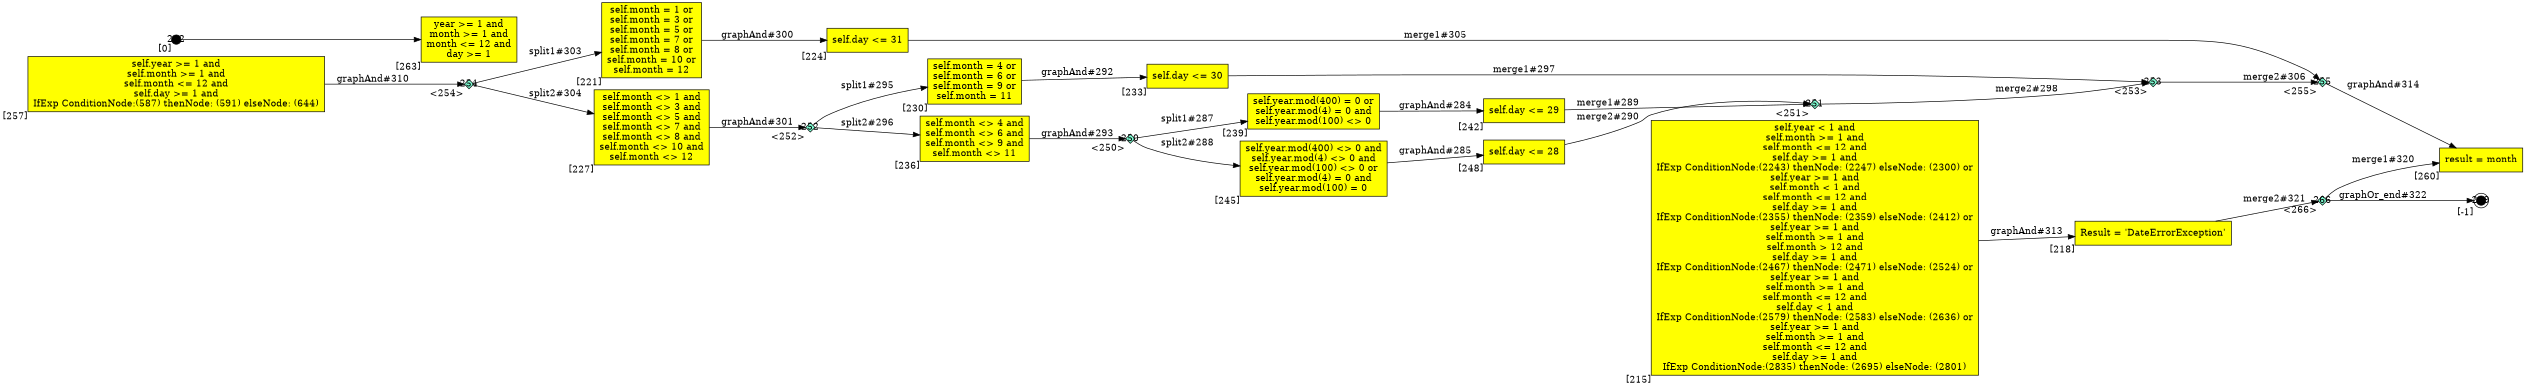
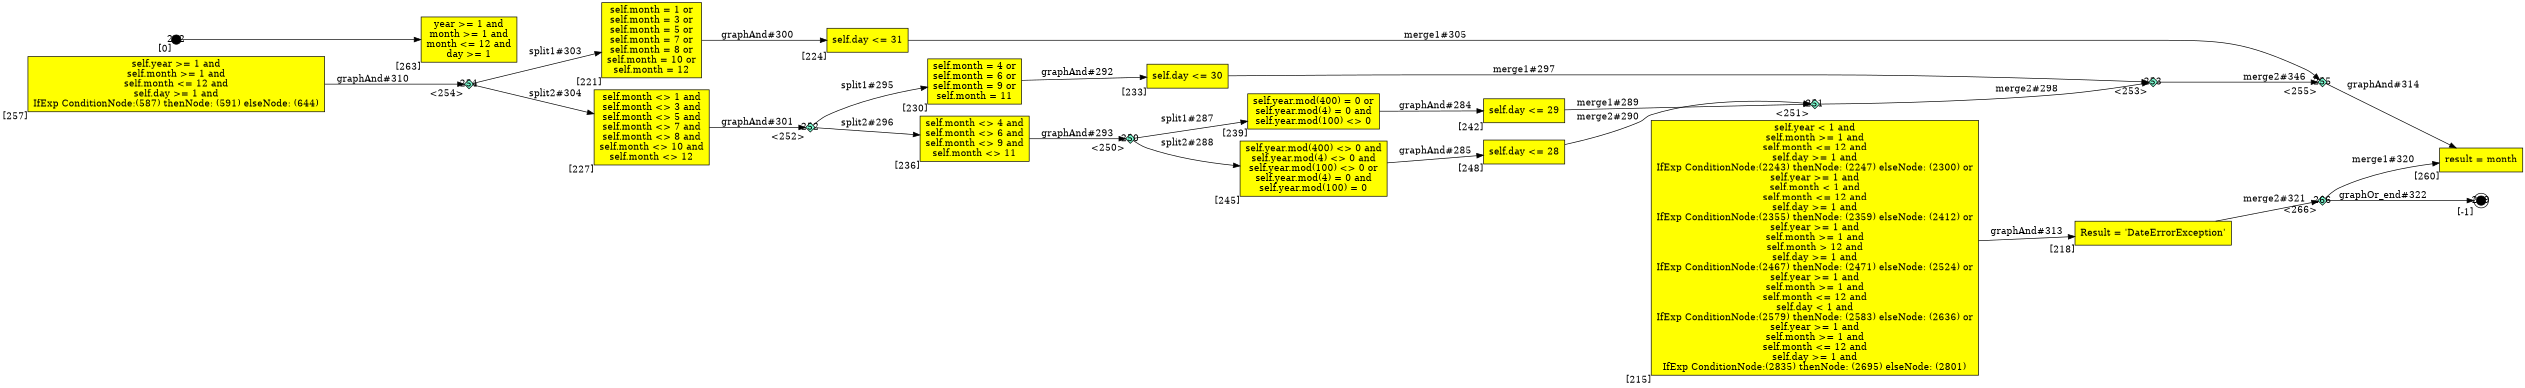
edge "253 <253>" -> "255 <255>": label "merge2#306" -> "merge2#346"
